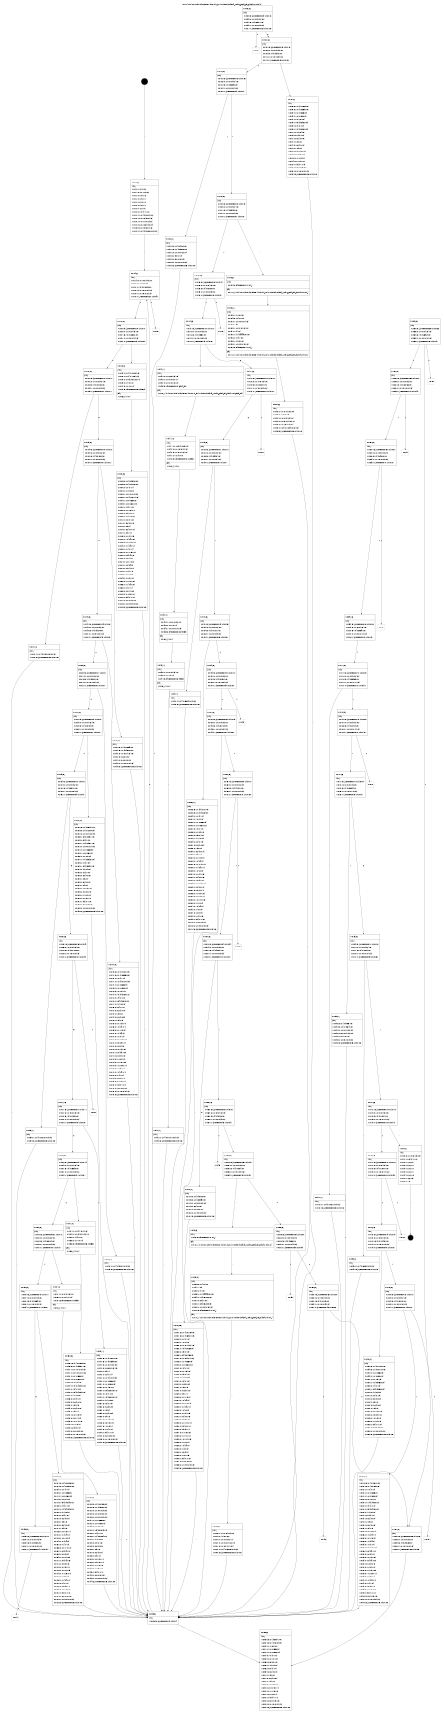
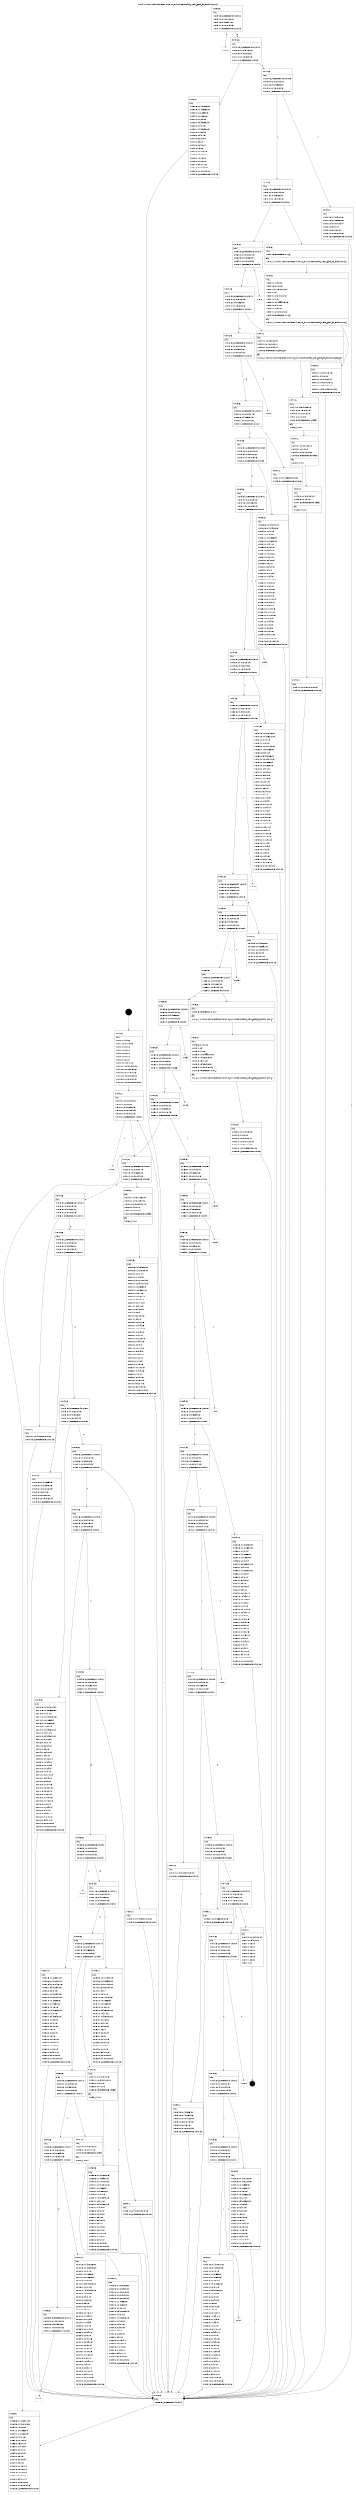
edge "0x4015b0 [25]" -> "0x401597 [25]": reversed
node "0x40192b [144]": added
